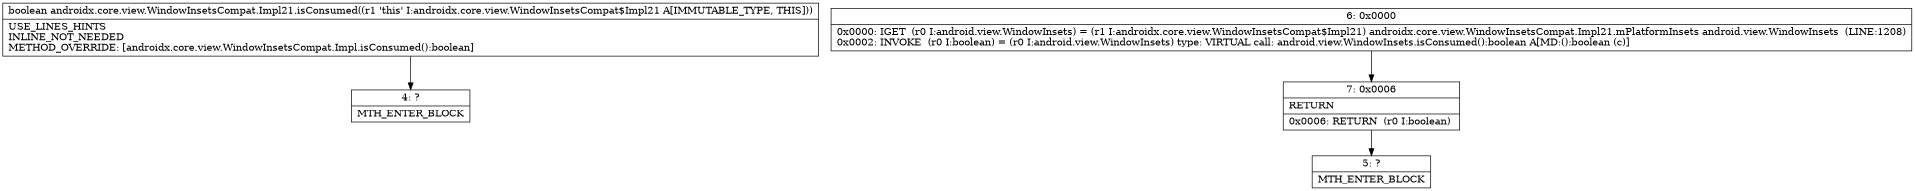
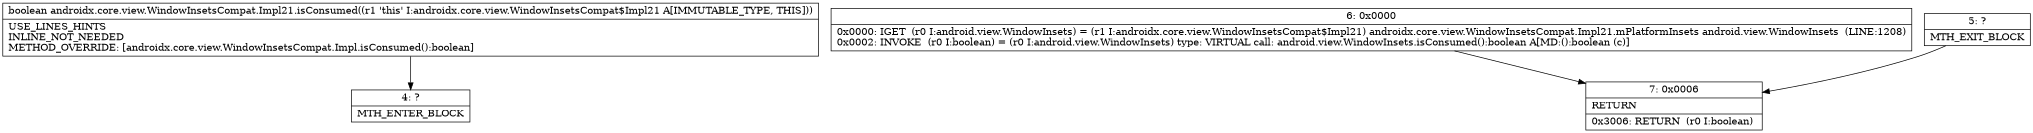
node "7: 0x0006": text "0x0006: RETURN  (r0 I:boolean)" -> "0x3006: RETURN  (r0 I:boolean)"
edge "7: 0x0006" -> "5: ?": reversed
node "5: ?": text "MTH_ENTER_BLOCK" -> "MTH_EXIT_BLOCK"
